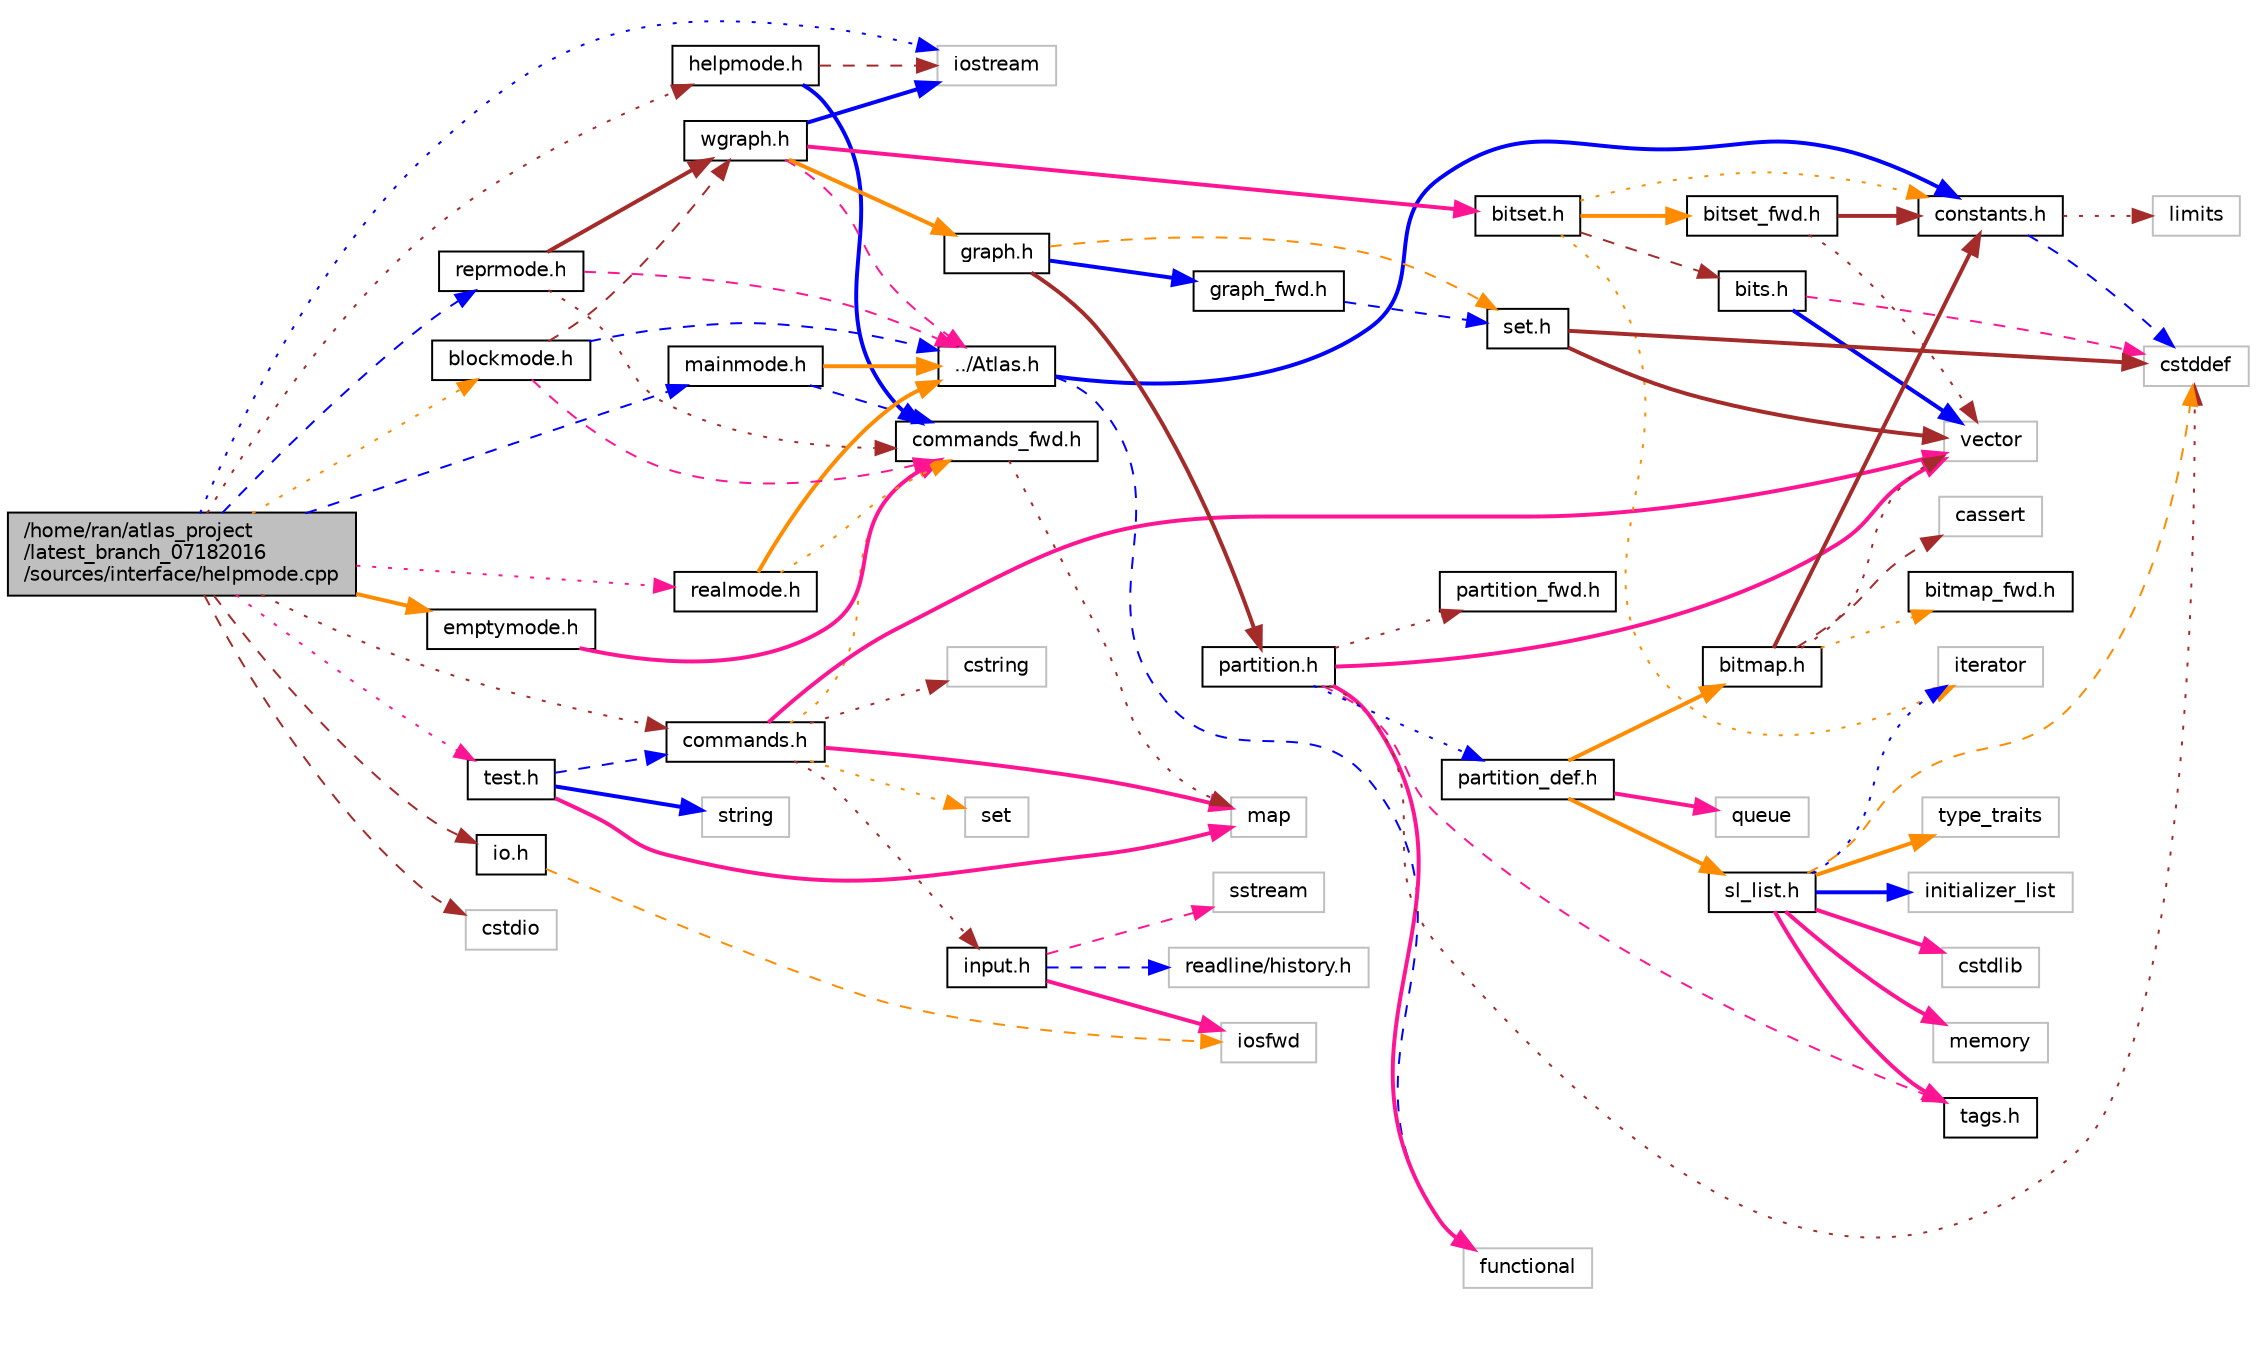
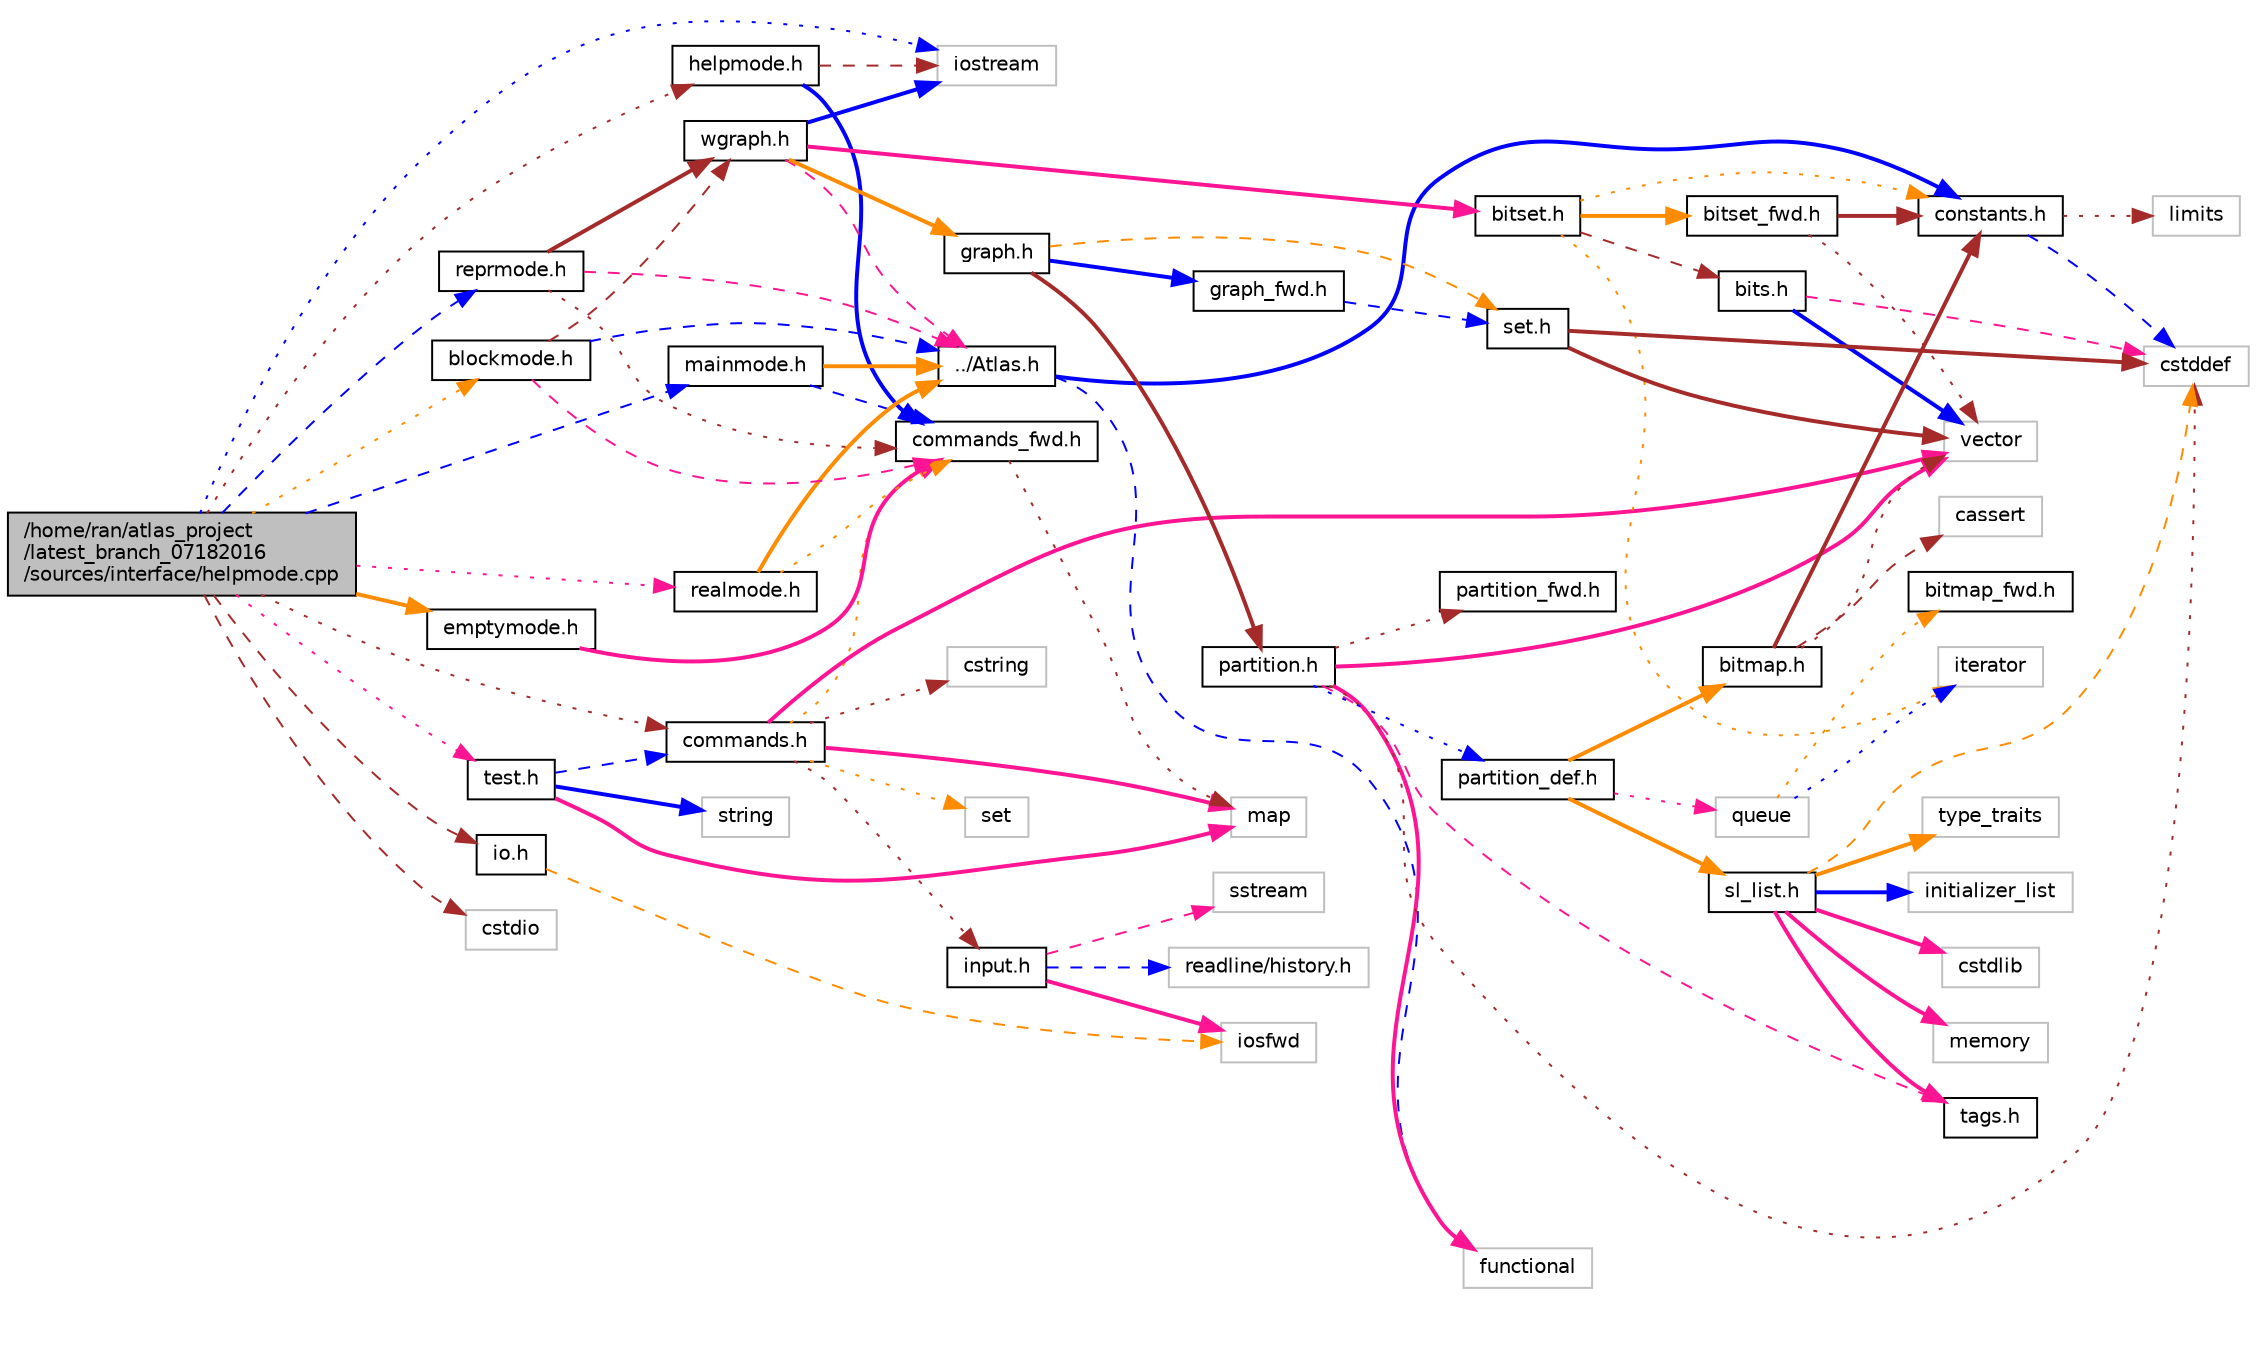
edge "bitmap.h" -> "bitmap_fwd.h": now "queue" -> "bitmap_fwd.h"
edge "sl_list.h" -> "iterator": now "queue" -> "iterator"
edge "partition_def.h" -> "queue": style bold -> dotted
